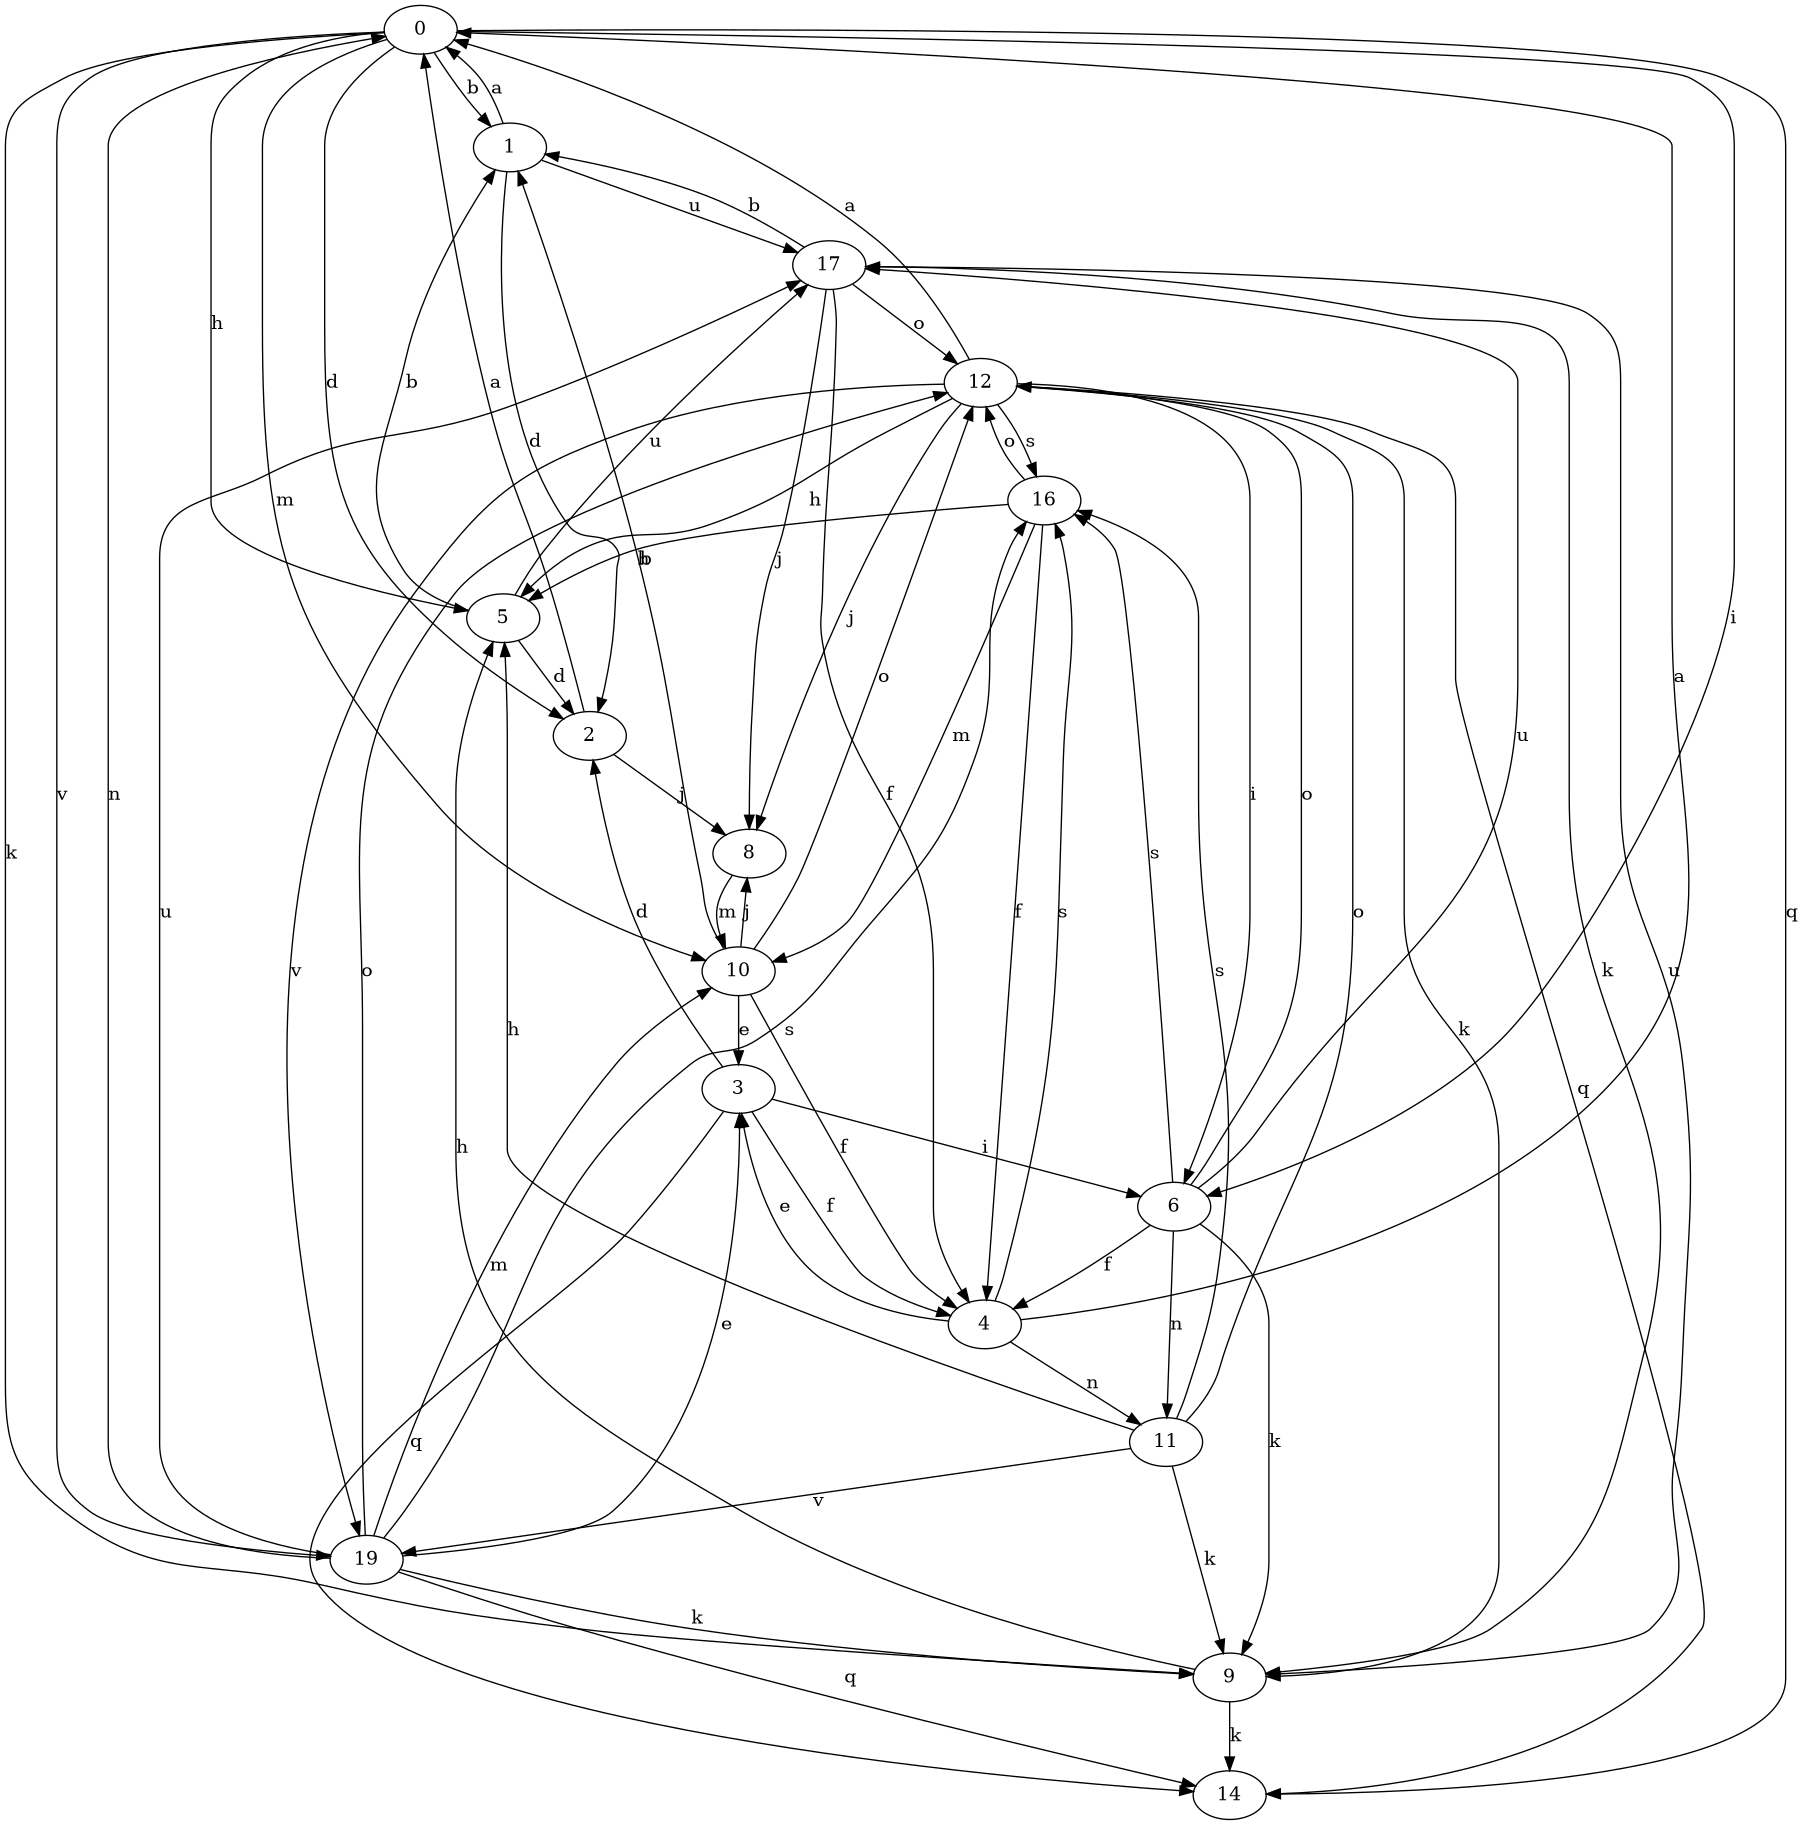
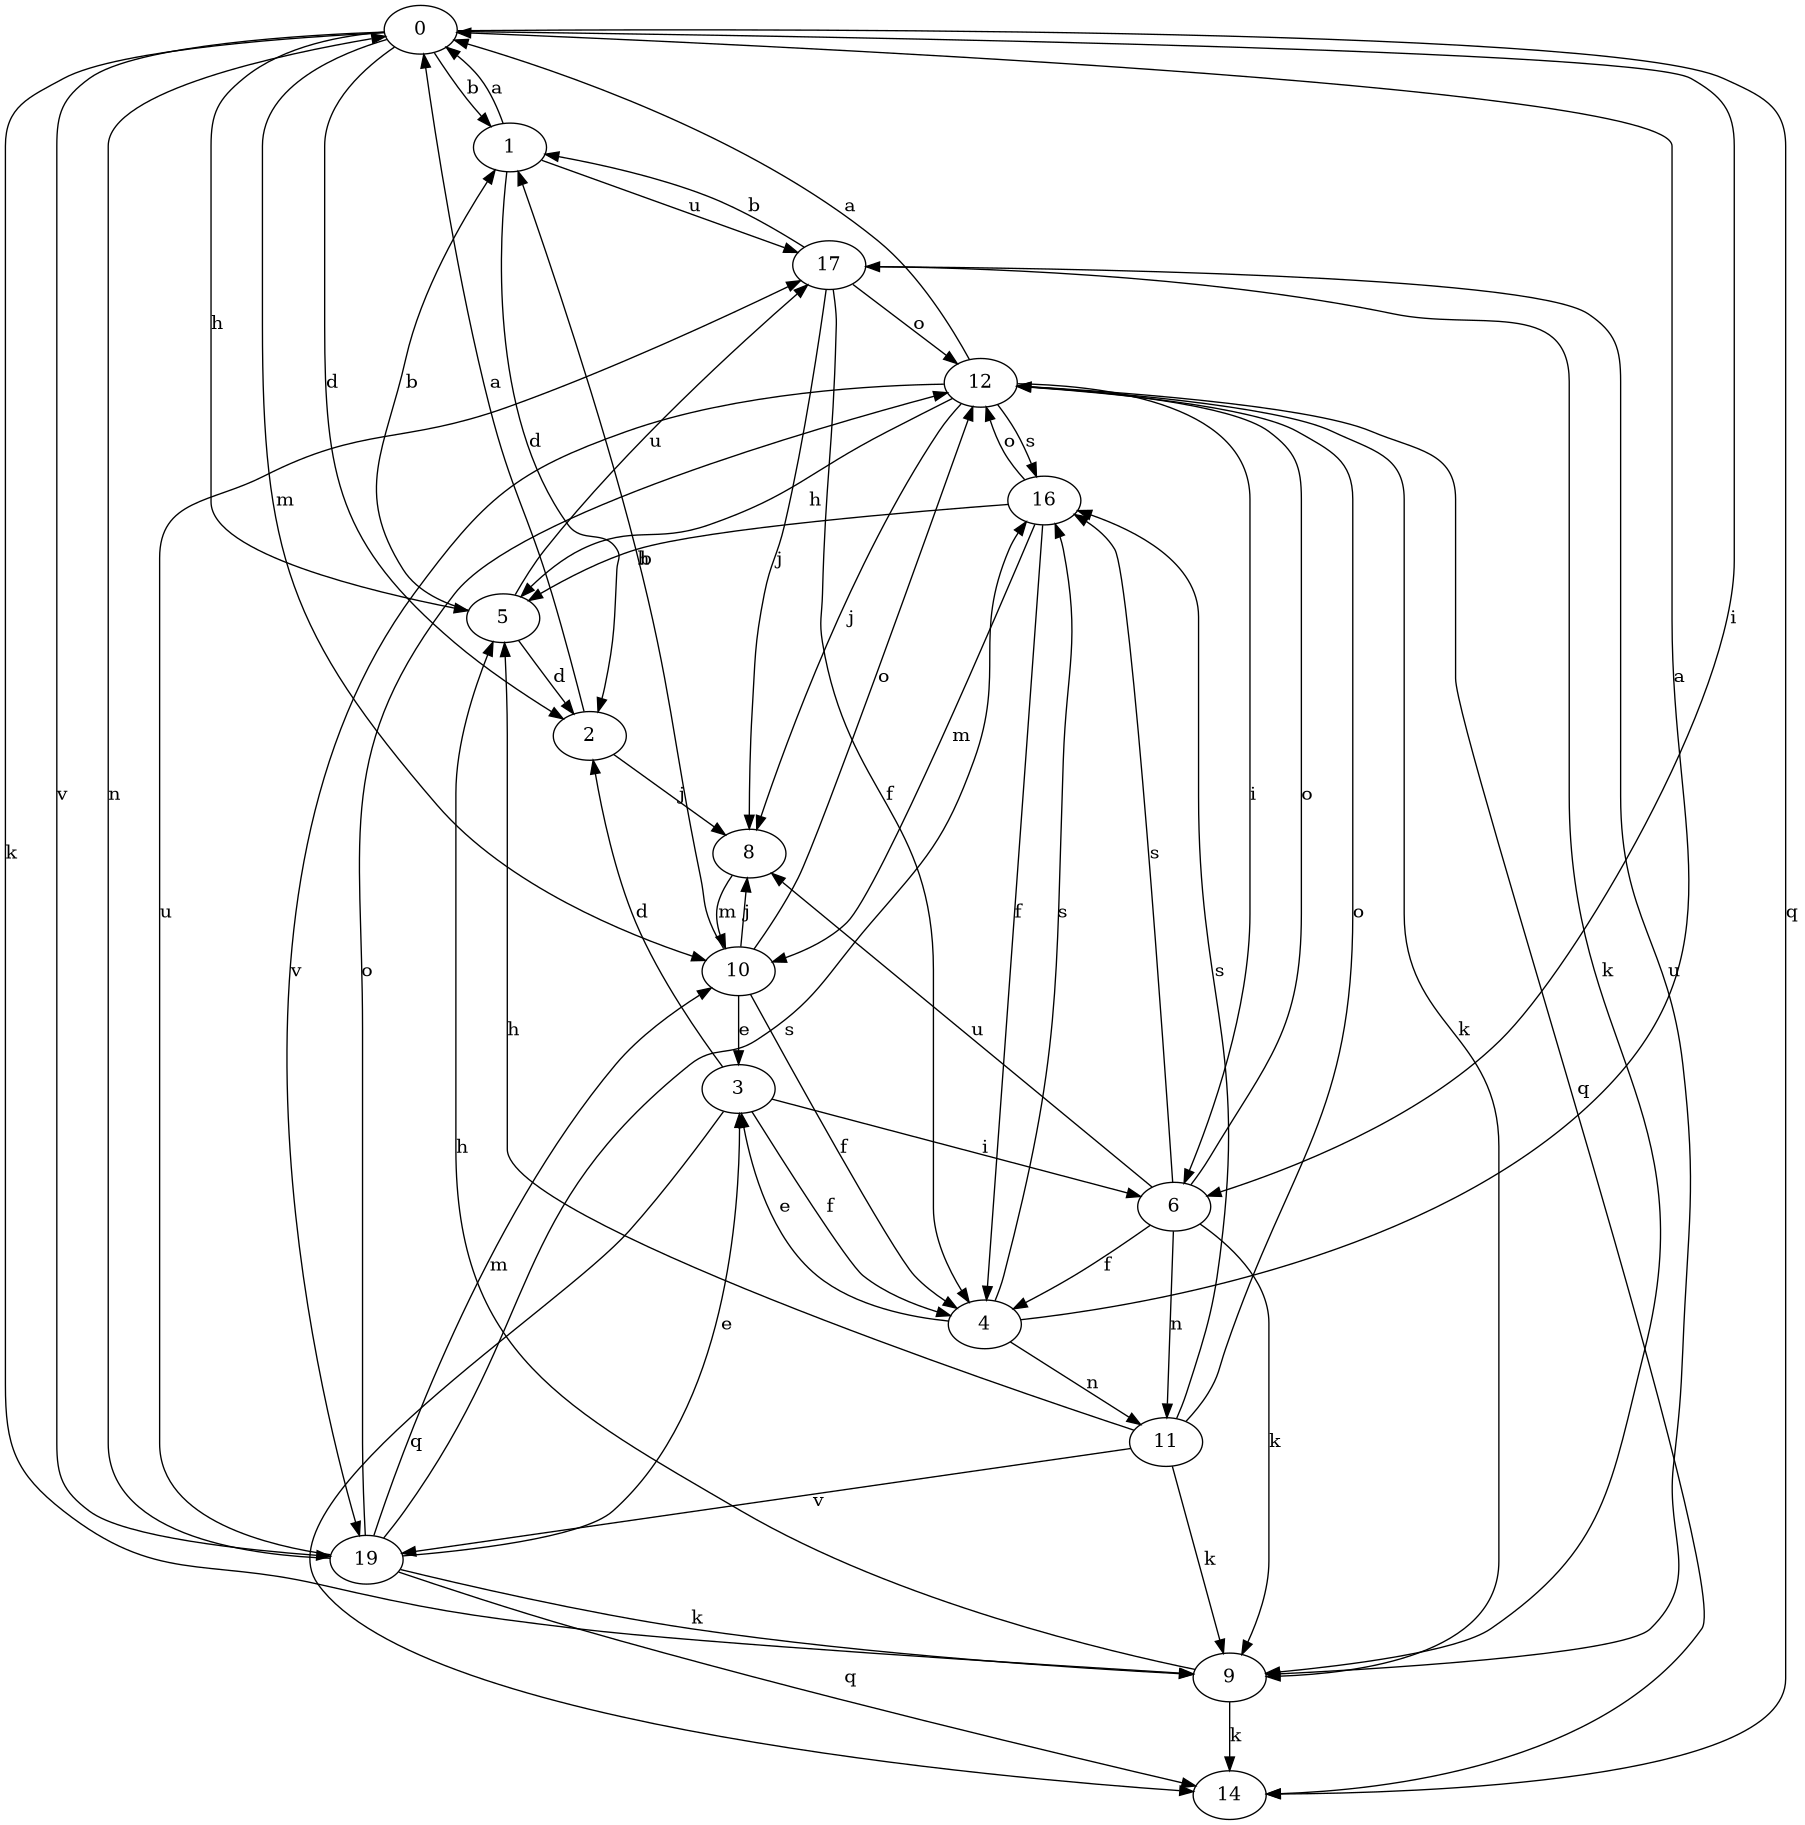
edge "6" -> "17": now "6" -> "8"
